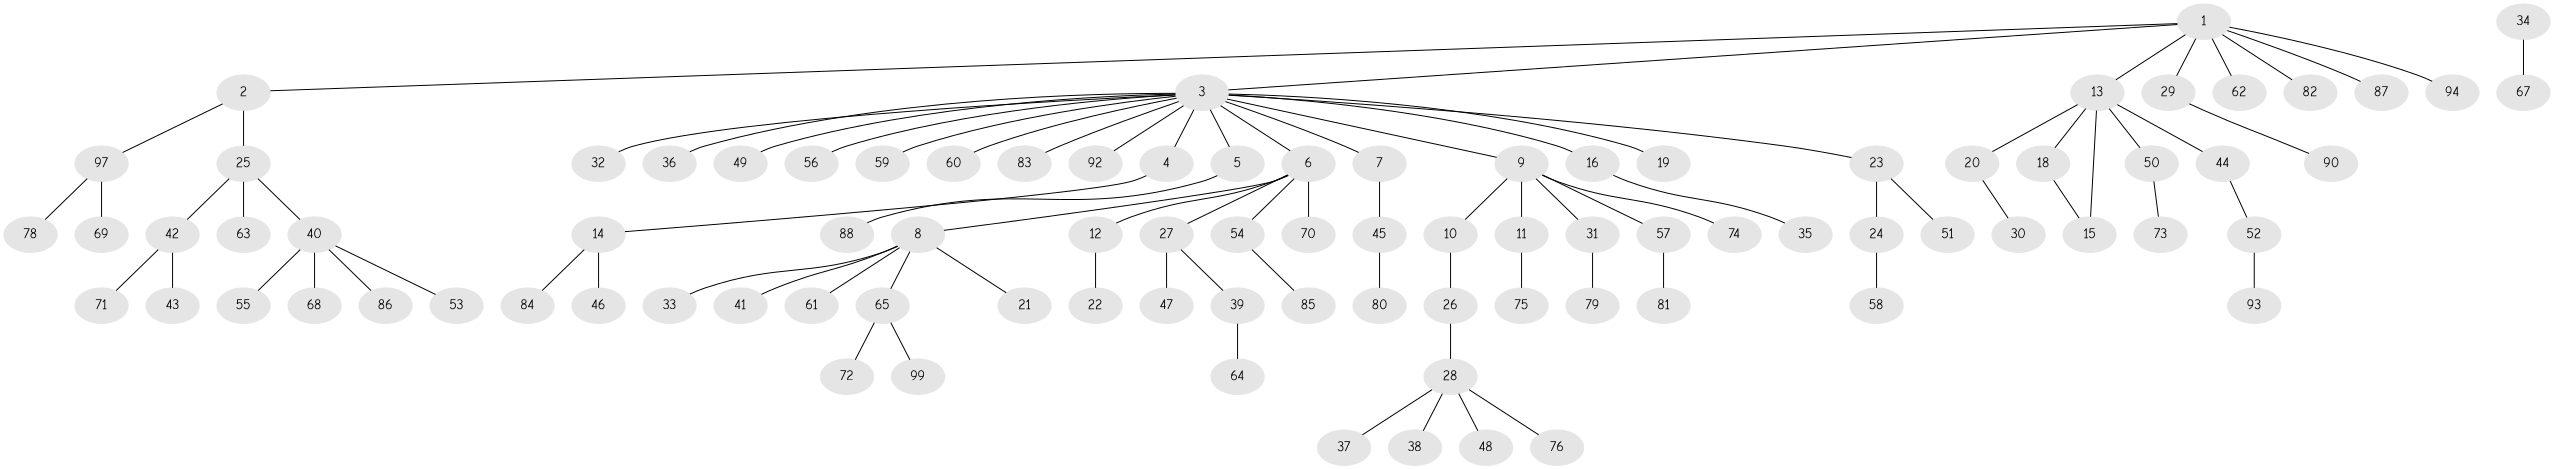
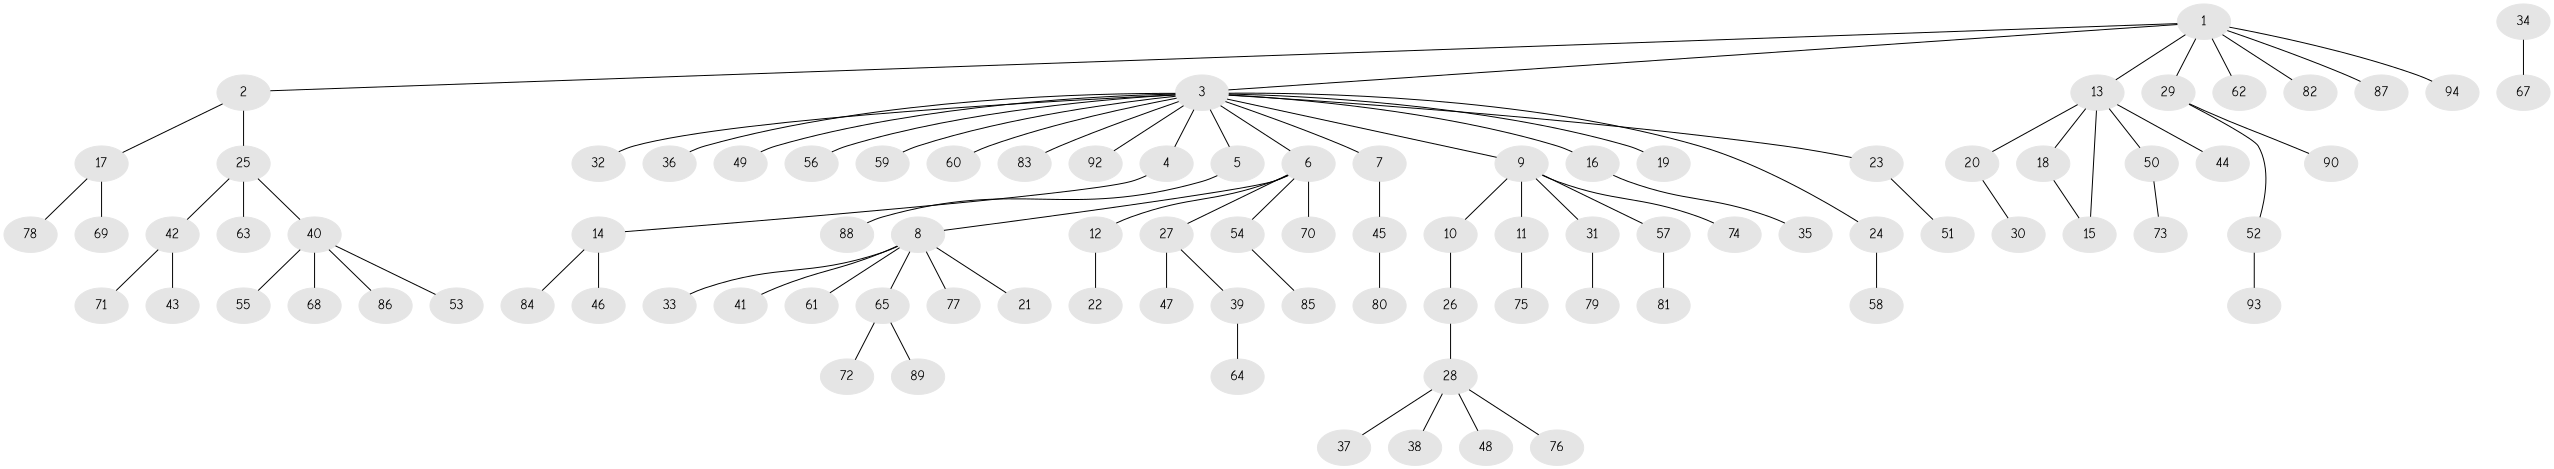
node "97": label "97" -> "17"
edge "23" -- "24": now "3" -- "24"
edge "44" -- "52": now "29" -- "52"
node "77": added
node "99": label "99" -> "89"
